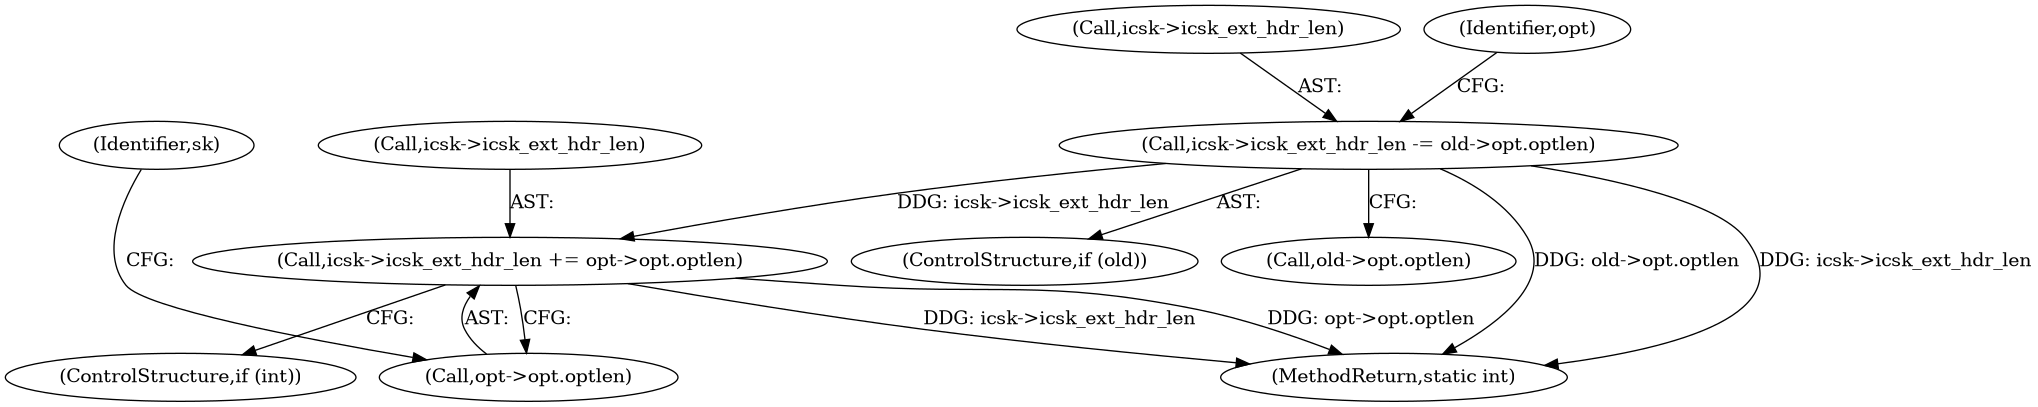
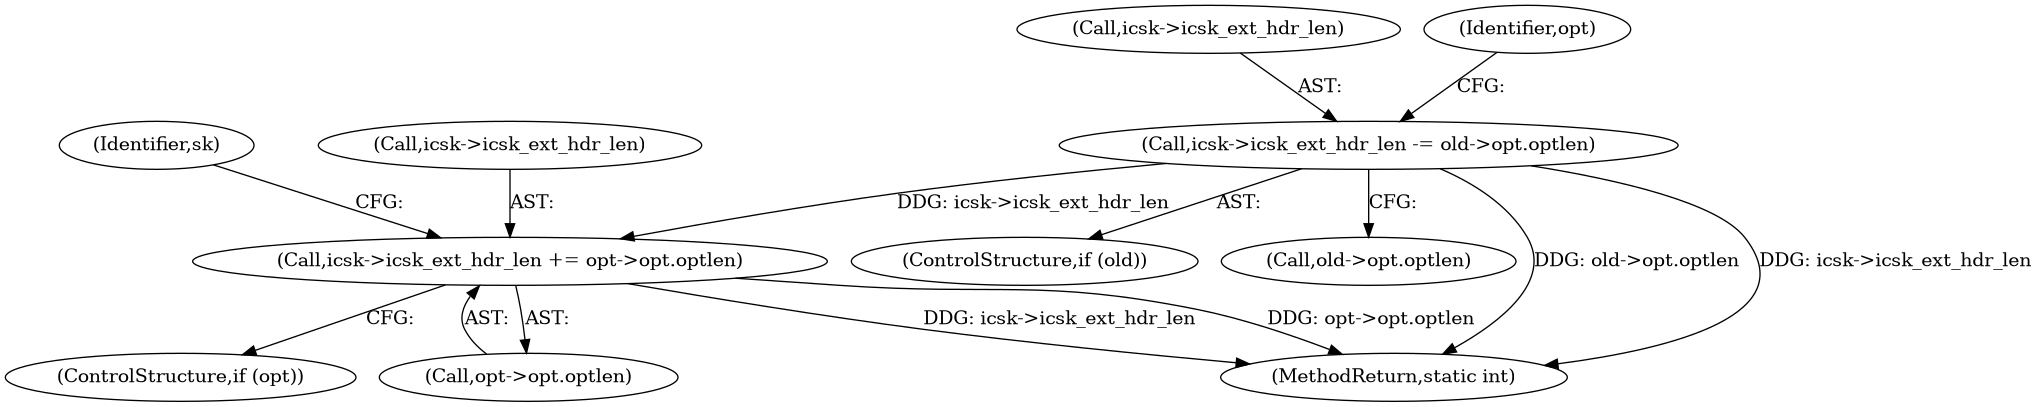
edge "(Identifier,sk)" -> "(Call,opt->opt.optlen)": now "(Identifier,sk)" -> "(Call,icsk->icsk_ext_hdr_len += opt->opt.optlen)"
edge "(Call,icsk->icsk_ext_hdr_len += opt->opt.optlen)" -> "(Call,opt->opt.optlen)": label "CFG: " -> "AST: "
node "(ControlStructure,if (int))": label "(ControlStructure,if (int))" -> "(ControlStructure,if (opt))"
